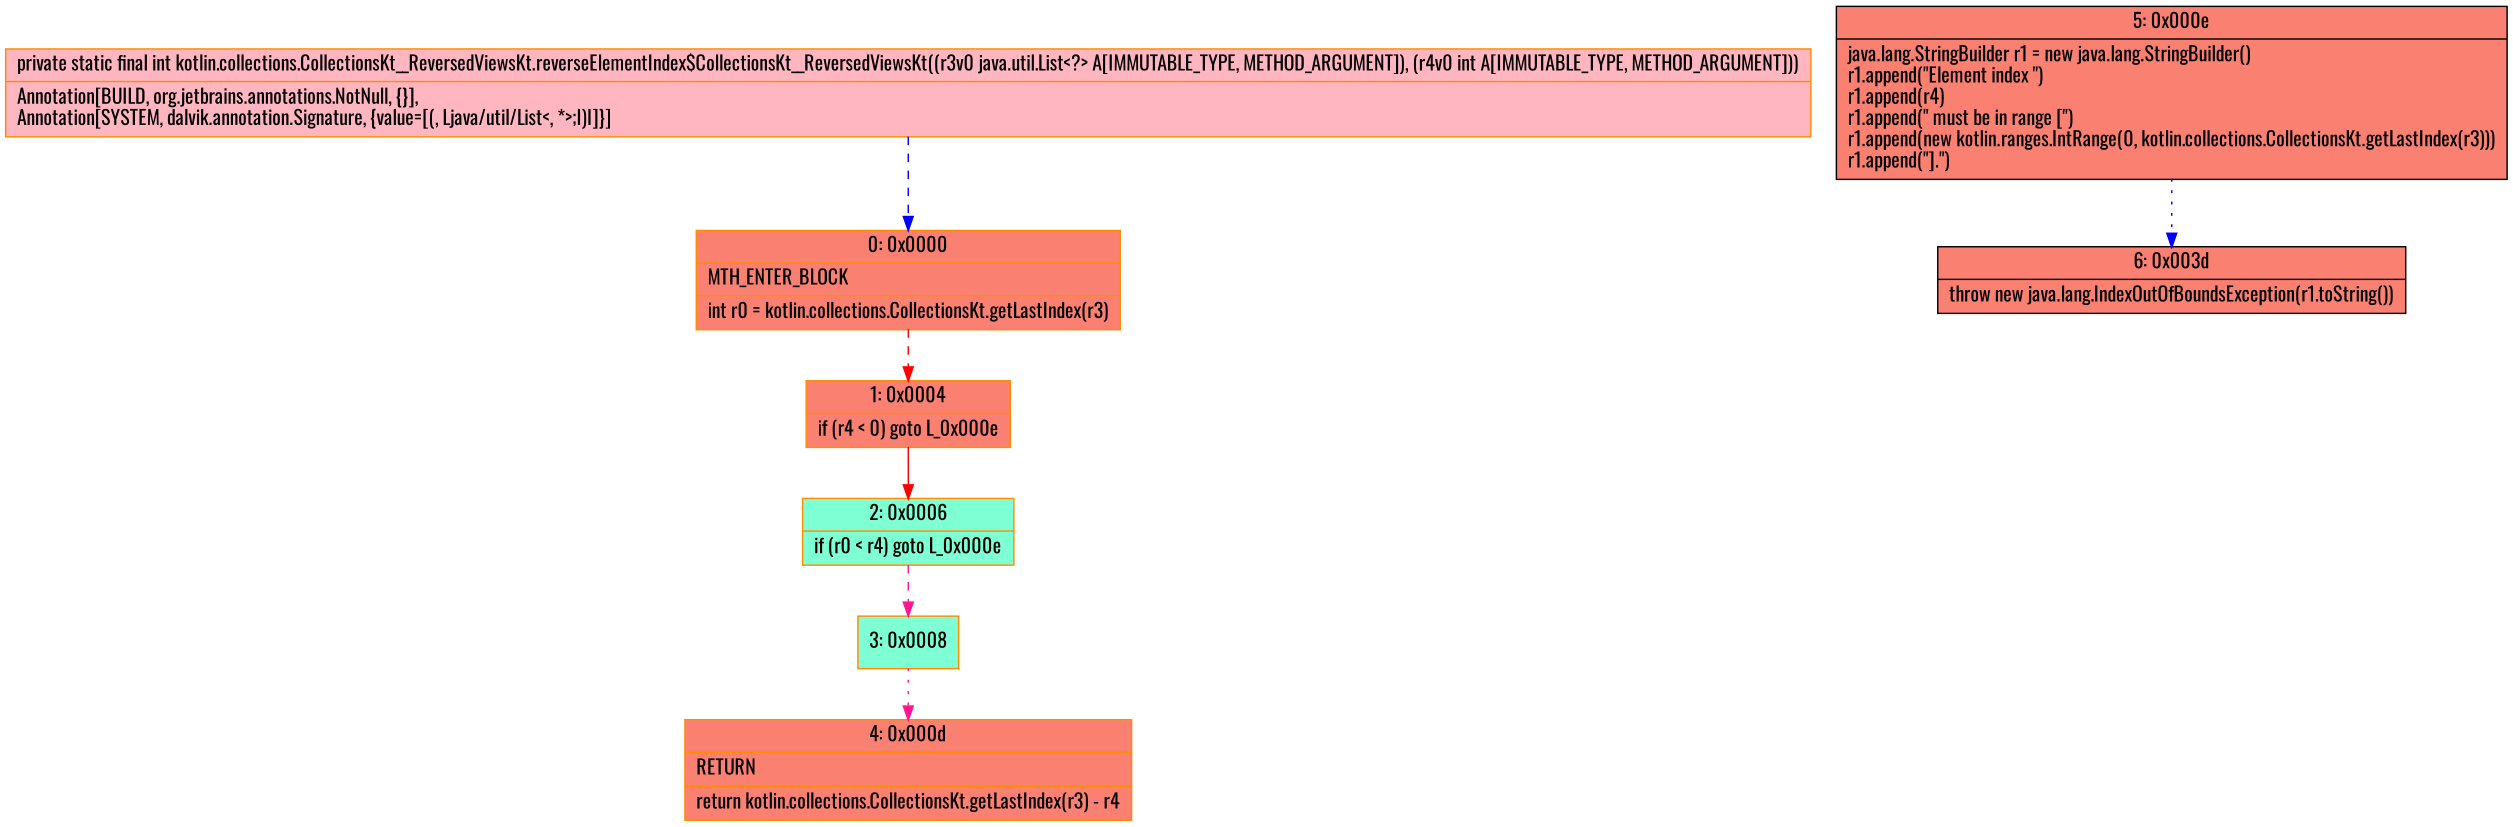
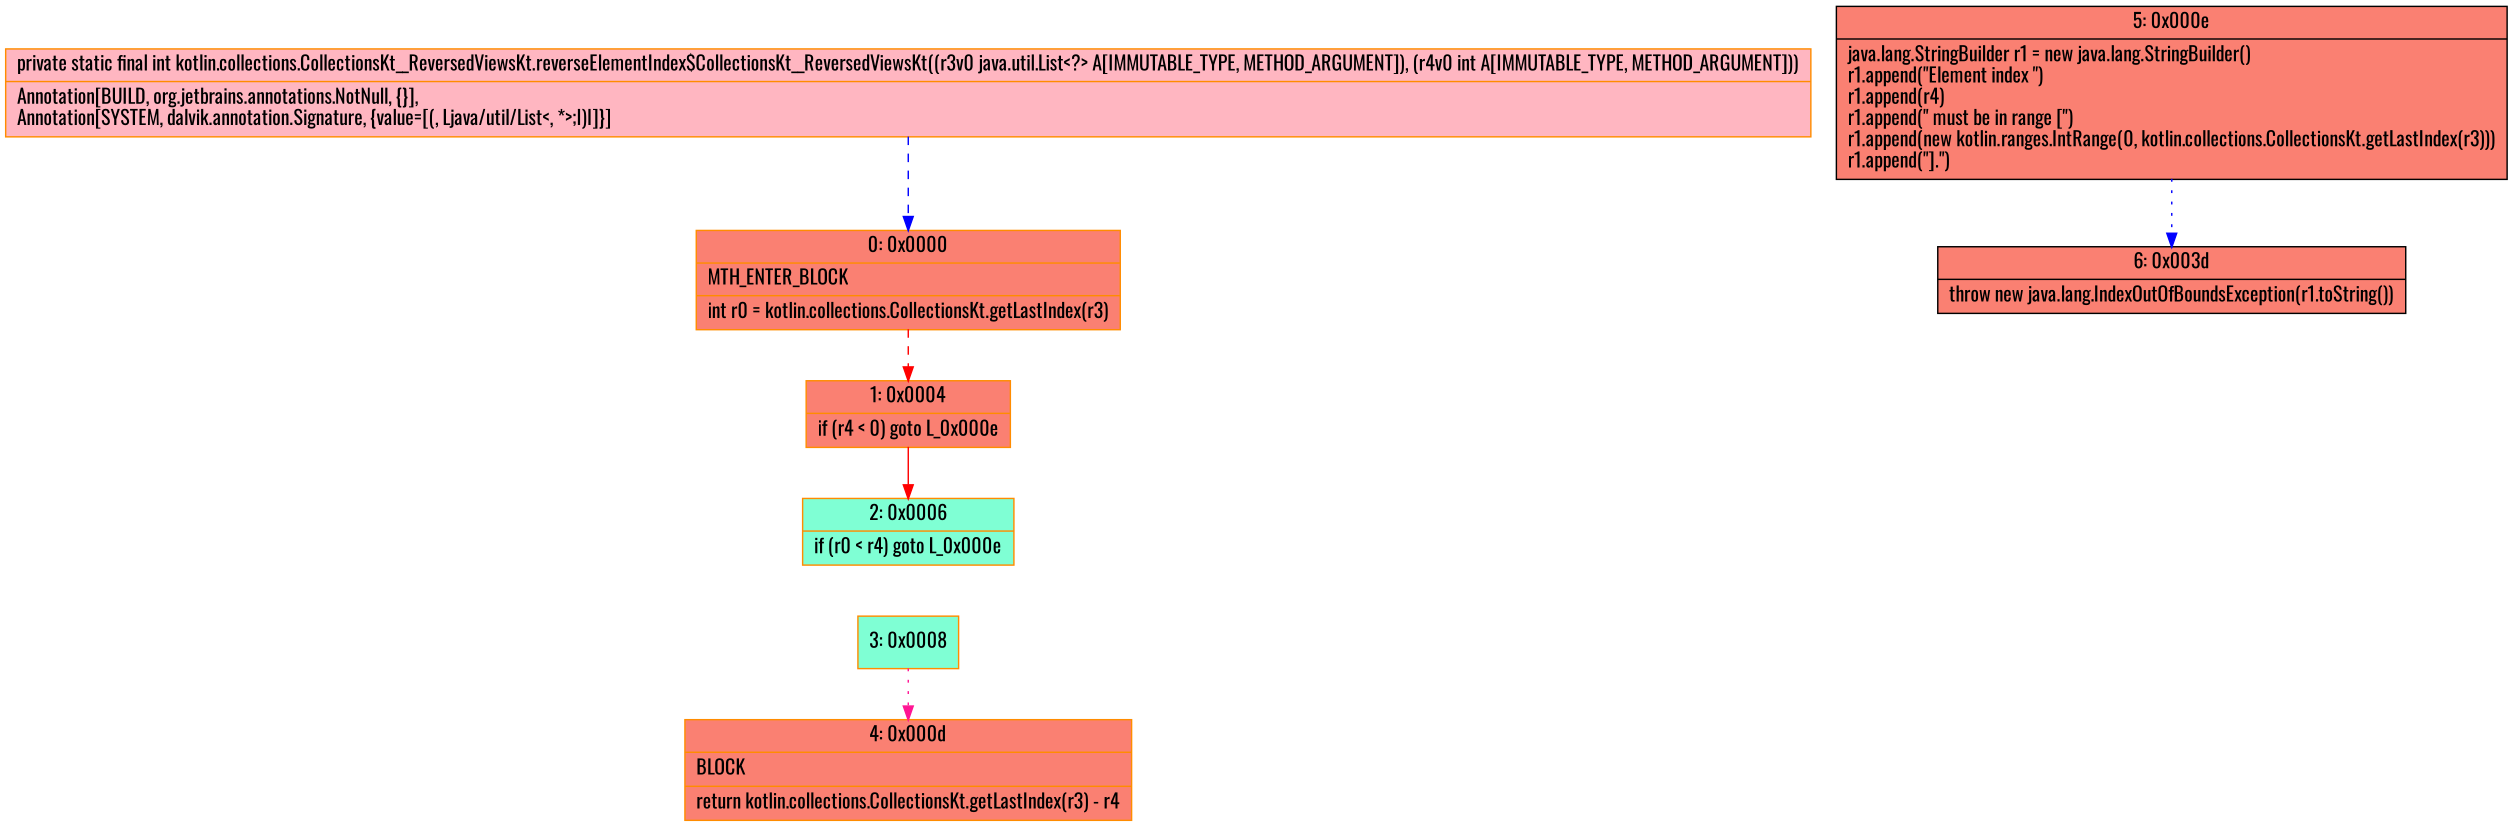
edge "2: 0x0006" -> "3: 0x0008": removed
node "4: 0x000d": text "RETURN" -> "BLOCK"
